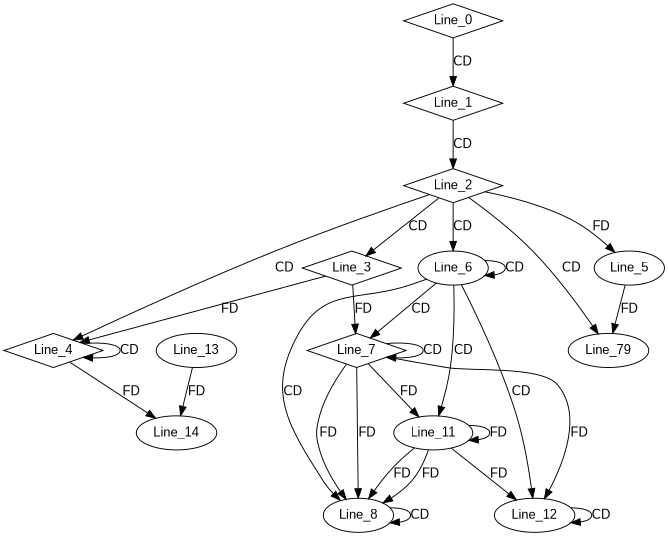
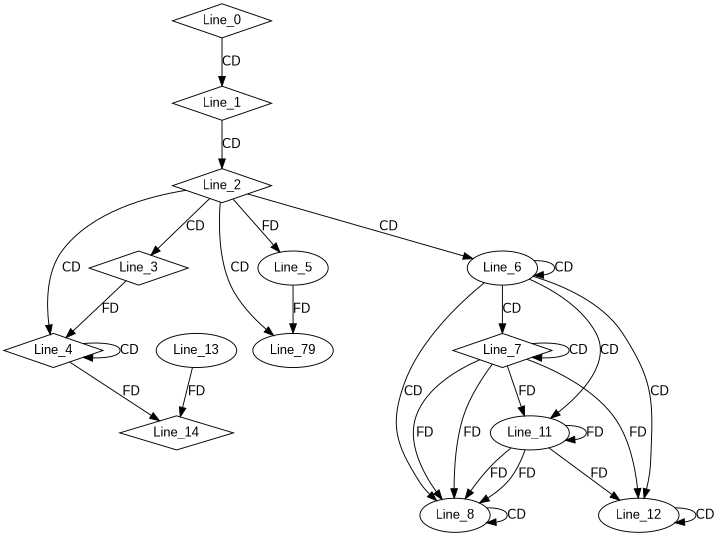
edge "Line_3" -> "Line_7": removed, label "FD"
node "Line_14": shape ellipse -> diamond
